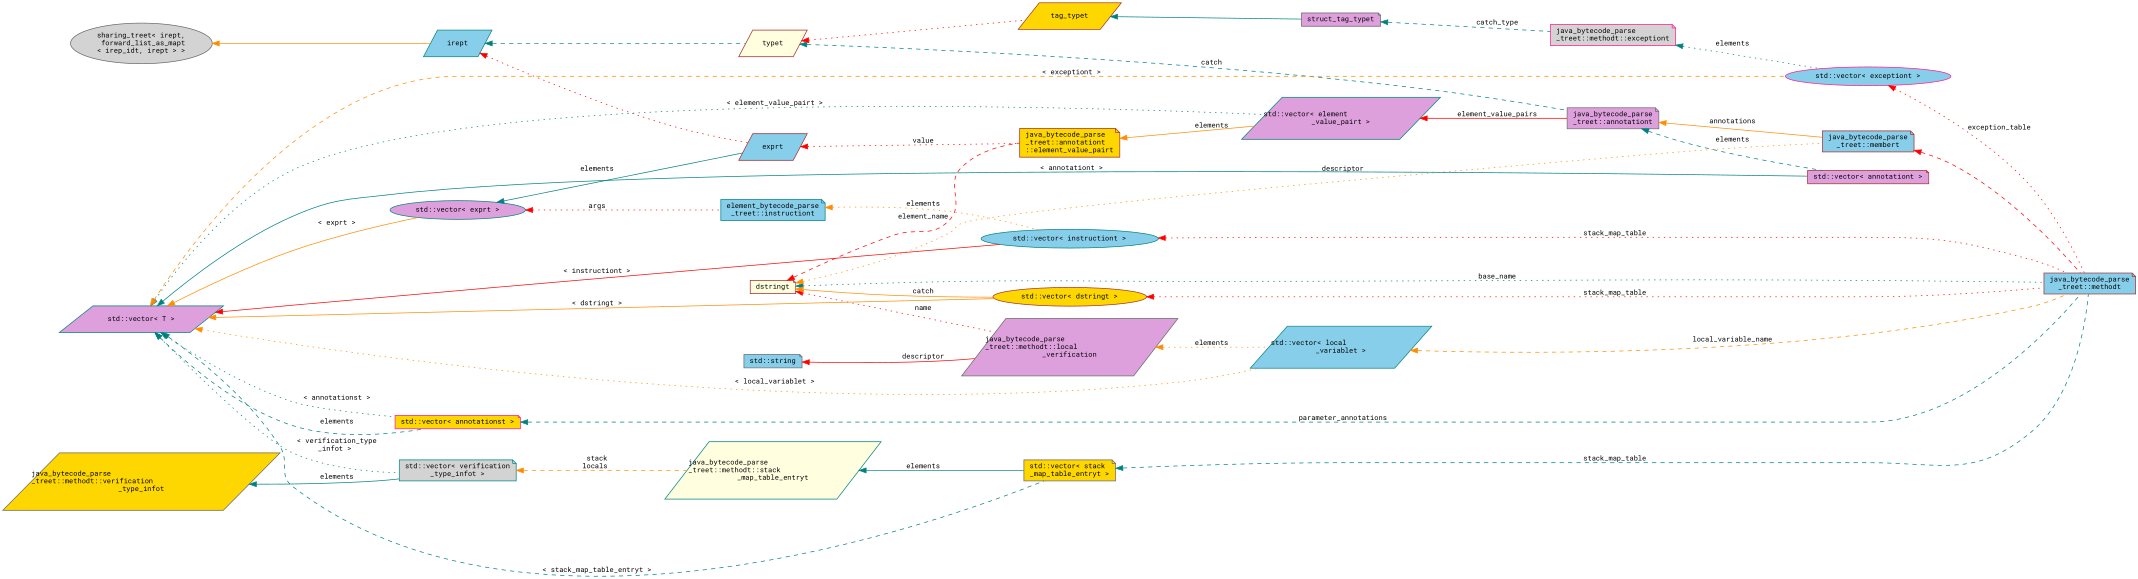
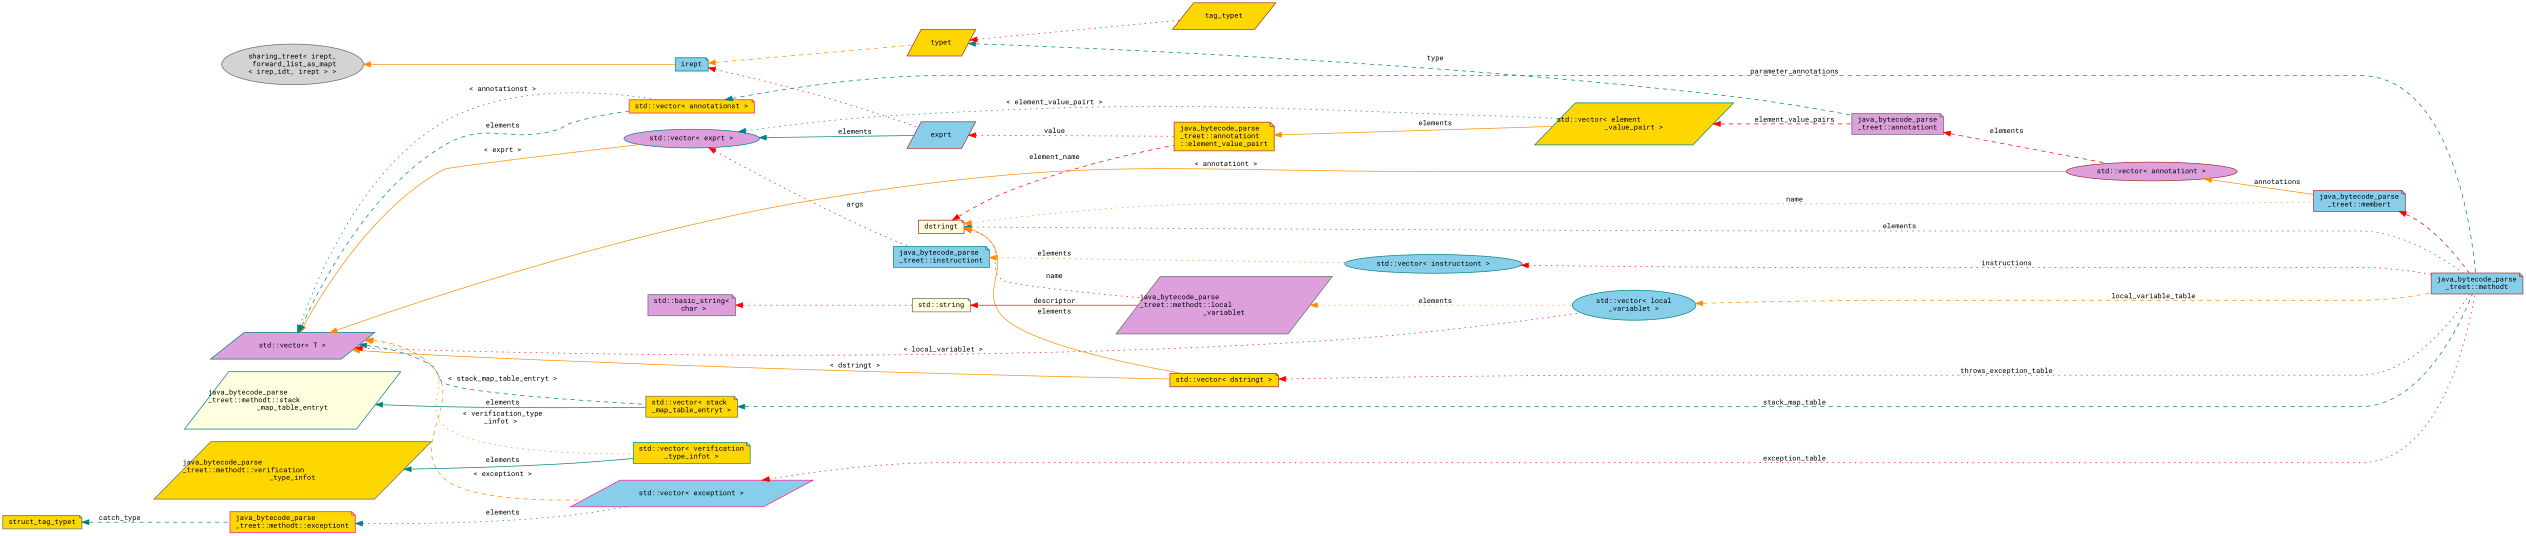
edge "struct_tag_typet" -> "tag_typet": removed
node "struct_tag_typet": fillcolor plum -> gold
node "java_bytecode_parse _treet::methodt::exceptiont": fillcolor lightgrey -> gold
node "irept": shape parallelogram -> note
edge "typet" -> "irept": color teal -> darkorange
node "typet": fillcolor lightyellow -> gold
edge "java_bytecode_parse _treet::annotationt" -> "typet": label " catch" -> " type"
node "std::vector< exceptiont >": shape ellipse -> parallelogram
edge "std::vector< element _value_pairt >" -> "std::vector< T >": now "std::vector< element _value_pairt >" -> "std::vector< exprt >"
node "std::vector< element _value_pairt >": fillcolor plum -> gold
edge "java_bytecode_parse _treet::annotationt" -> "std::vector< element _value_pairt >": style solid -> dashed
edge "java_bytecode_parse _treet::membert" -> "java_bytecode_parse _treet::annotationt": now "java_bytecode_parse _treet::membert" -> "std::vector< annotationt >"
edge "std::vector< annotationt >" -> "java_bytecode_parse _treet::annotationt": color teal -> red
edge "java_bytecode_parse _treet::membert" -> "dstringt": label " descriptor" -> " name"
edge "std::vector< annotationt >" -> "std::vector< T >": color teal -> darkorange
node "std::vector< annotationt >": shape note -> ellipse
node "element_bytecode_parse _treet::instructiont": label "element_bytecode_parse _treet::instructiont" -> "java_bytecode_parse _treet::instructiont"
edge "java_bytecode_parse _treet::methodt" -> "std::vector< instructiont >": label " stack_map_table" -> " instructions"
edge "std::vector< instructiont >" -> "std::vector< T >": removed, label "< instructiont >"
edge "java_bytecode_parse _treet::methodt" -> "dstringt": label " base_name" -> " elements"
edge "std::vector< dstringt >" -> "dstringt": label " catch" -> " elements"
edge "java_bytecode_parse _treet::methodt" -> "std::vector< dstringt >": label " stack_map_table" -> " throws_exception_table"
node "std::vector< dstringt >": shape ellipse -> note
node "std::basic_string< char >": added
edge "java_bytecode_parse _treet::methodt" -> "std::vector< local _variablet >": label " local_variable_name" -> " local_variable_table"
node "java_bytecode_parse _treet::methodt::local _verification": label "java_bytecode_parse _treet::methodt::local _verification" -> "java_bytecode_parse _treet::methodt::local _variablet"
node "std::vector< local _variablet >": shape parallelogram -> ellipse
node "std::string": fillcolor skyblue -> lightyellow
edge "std::vector< local _variablet >" -> "std::vector< T >": color darkorange -> red
edge "std::vector< verification _type_infot >" -> "std::vector< T >": color teal -> darkorange
node "std::vector< verification _type_infot >": fillcolor lightgrey -> gold
edge "java_bytecode_parse _treet::methodt::stack _map_table_entryt" -> "std::vector< verification _type_infot >": removed, label "stack locals"
